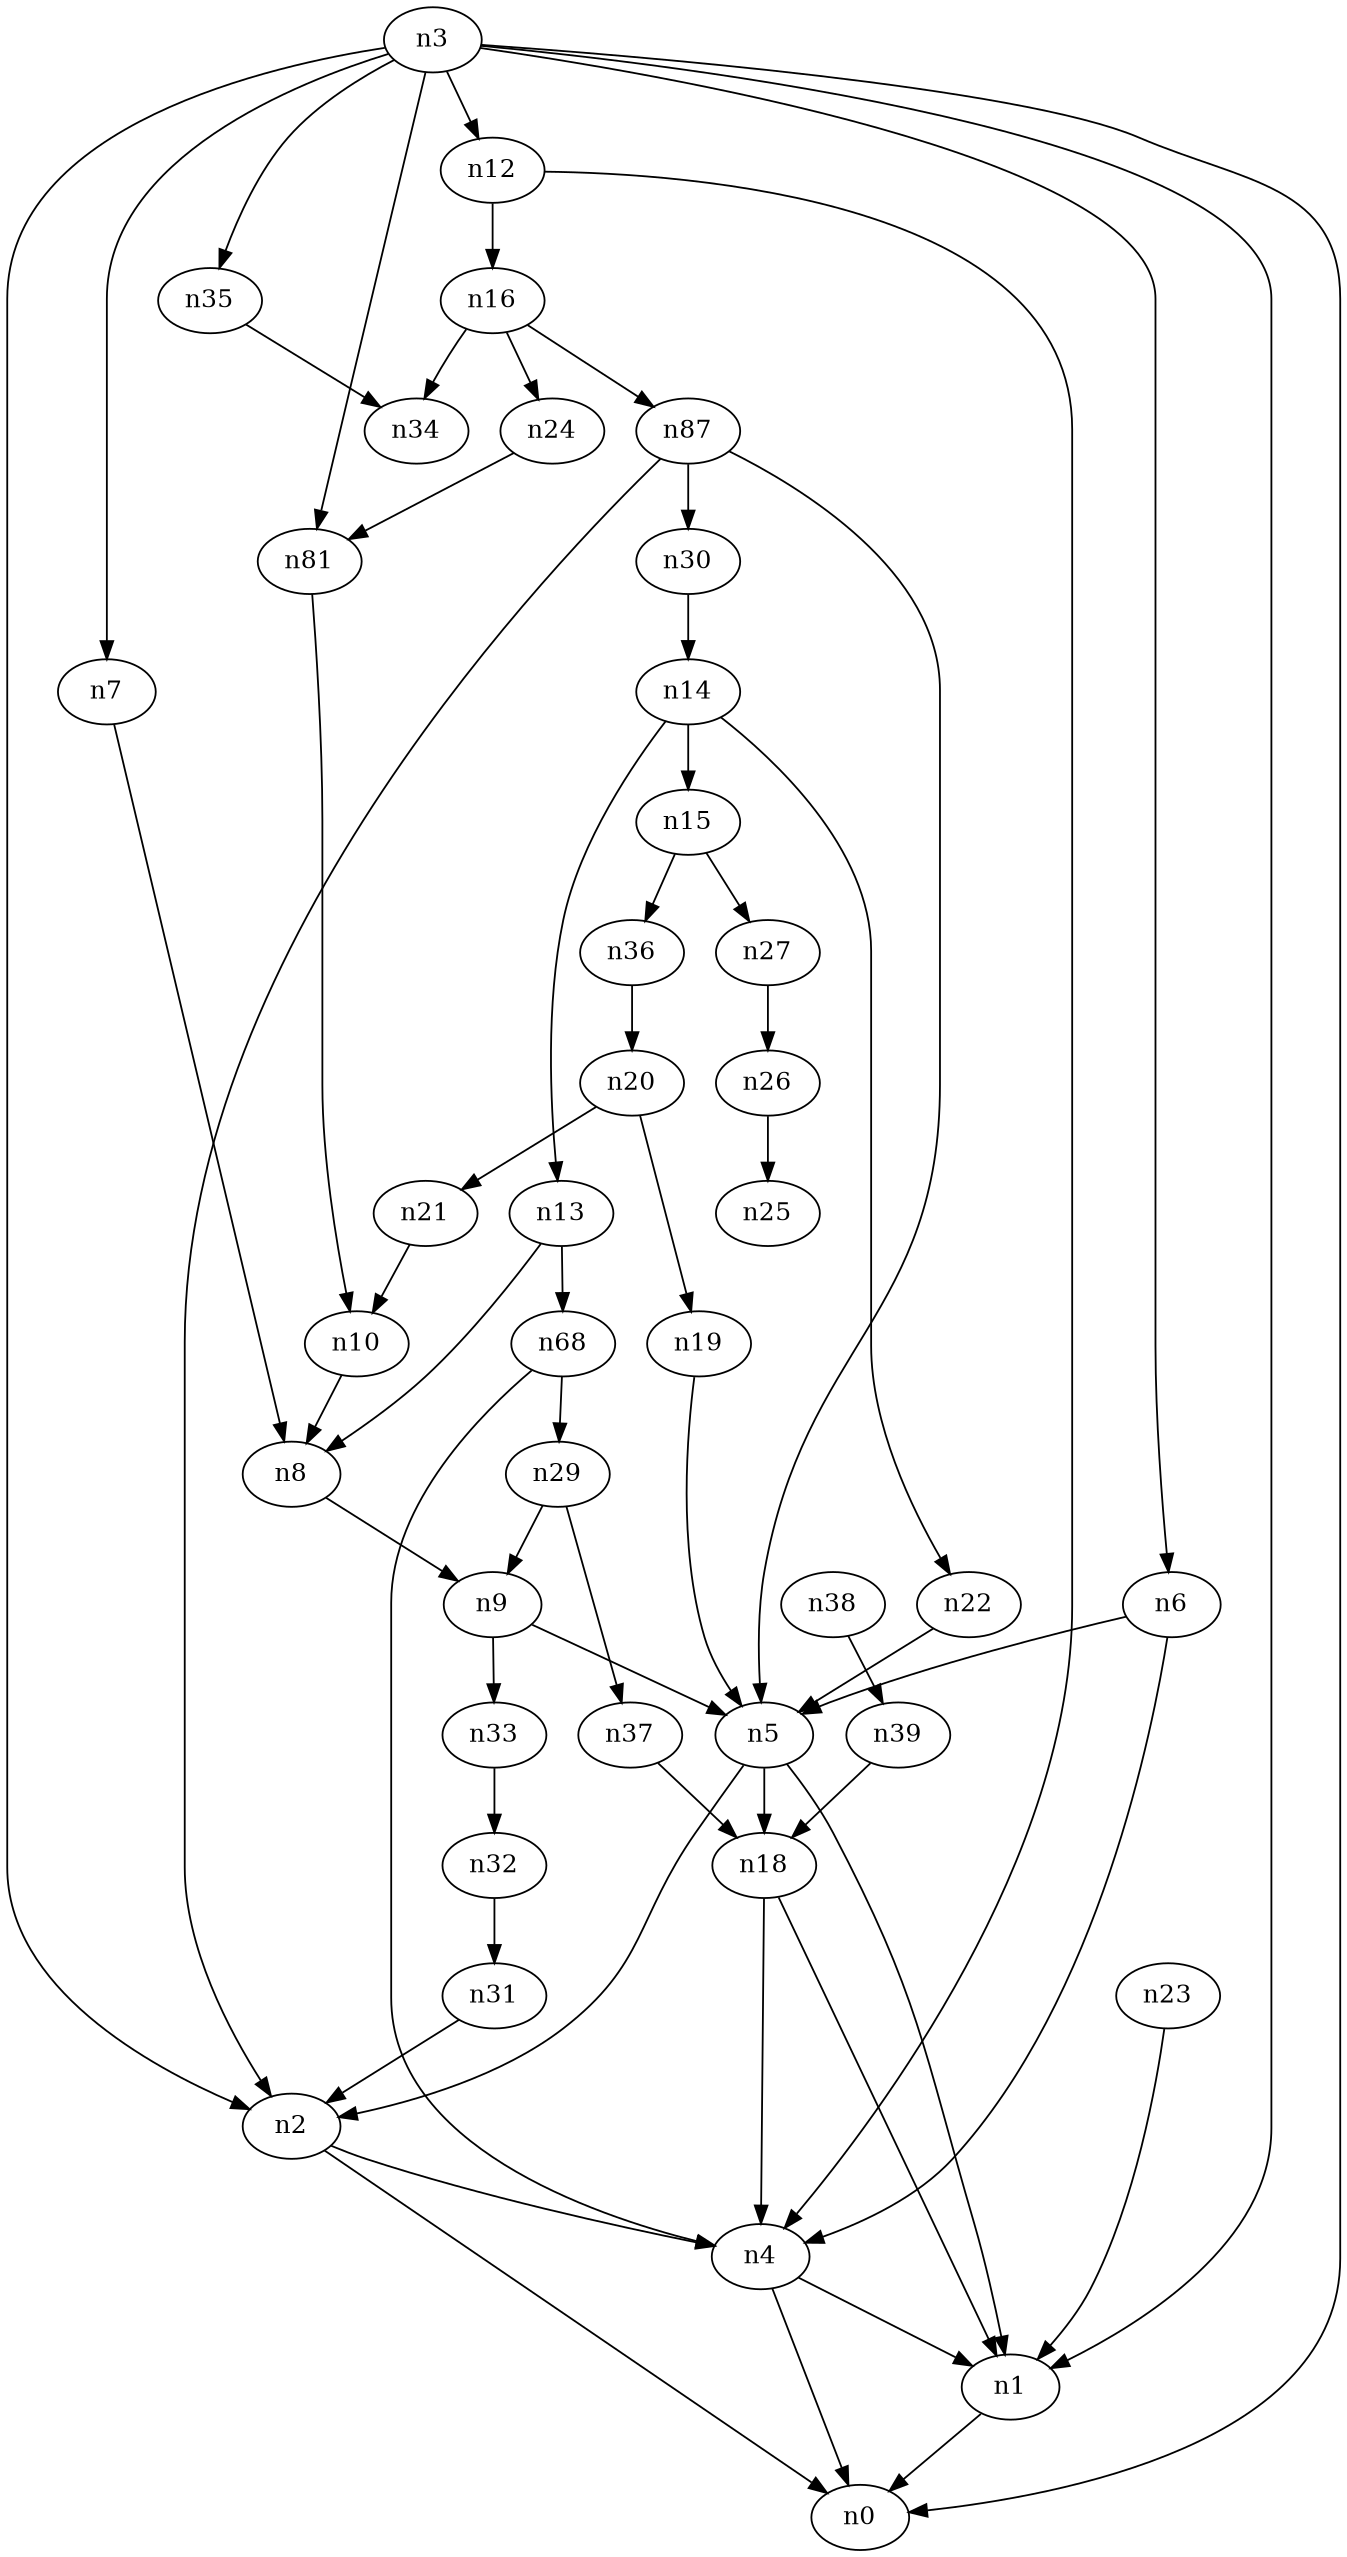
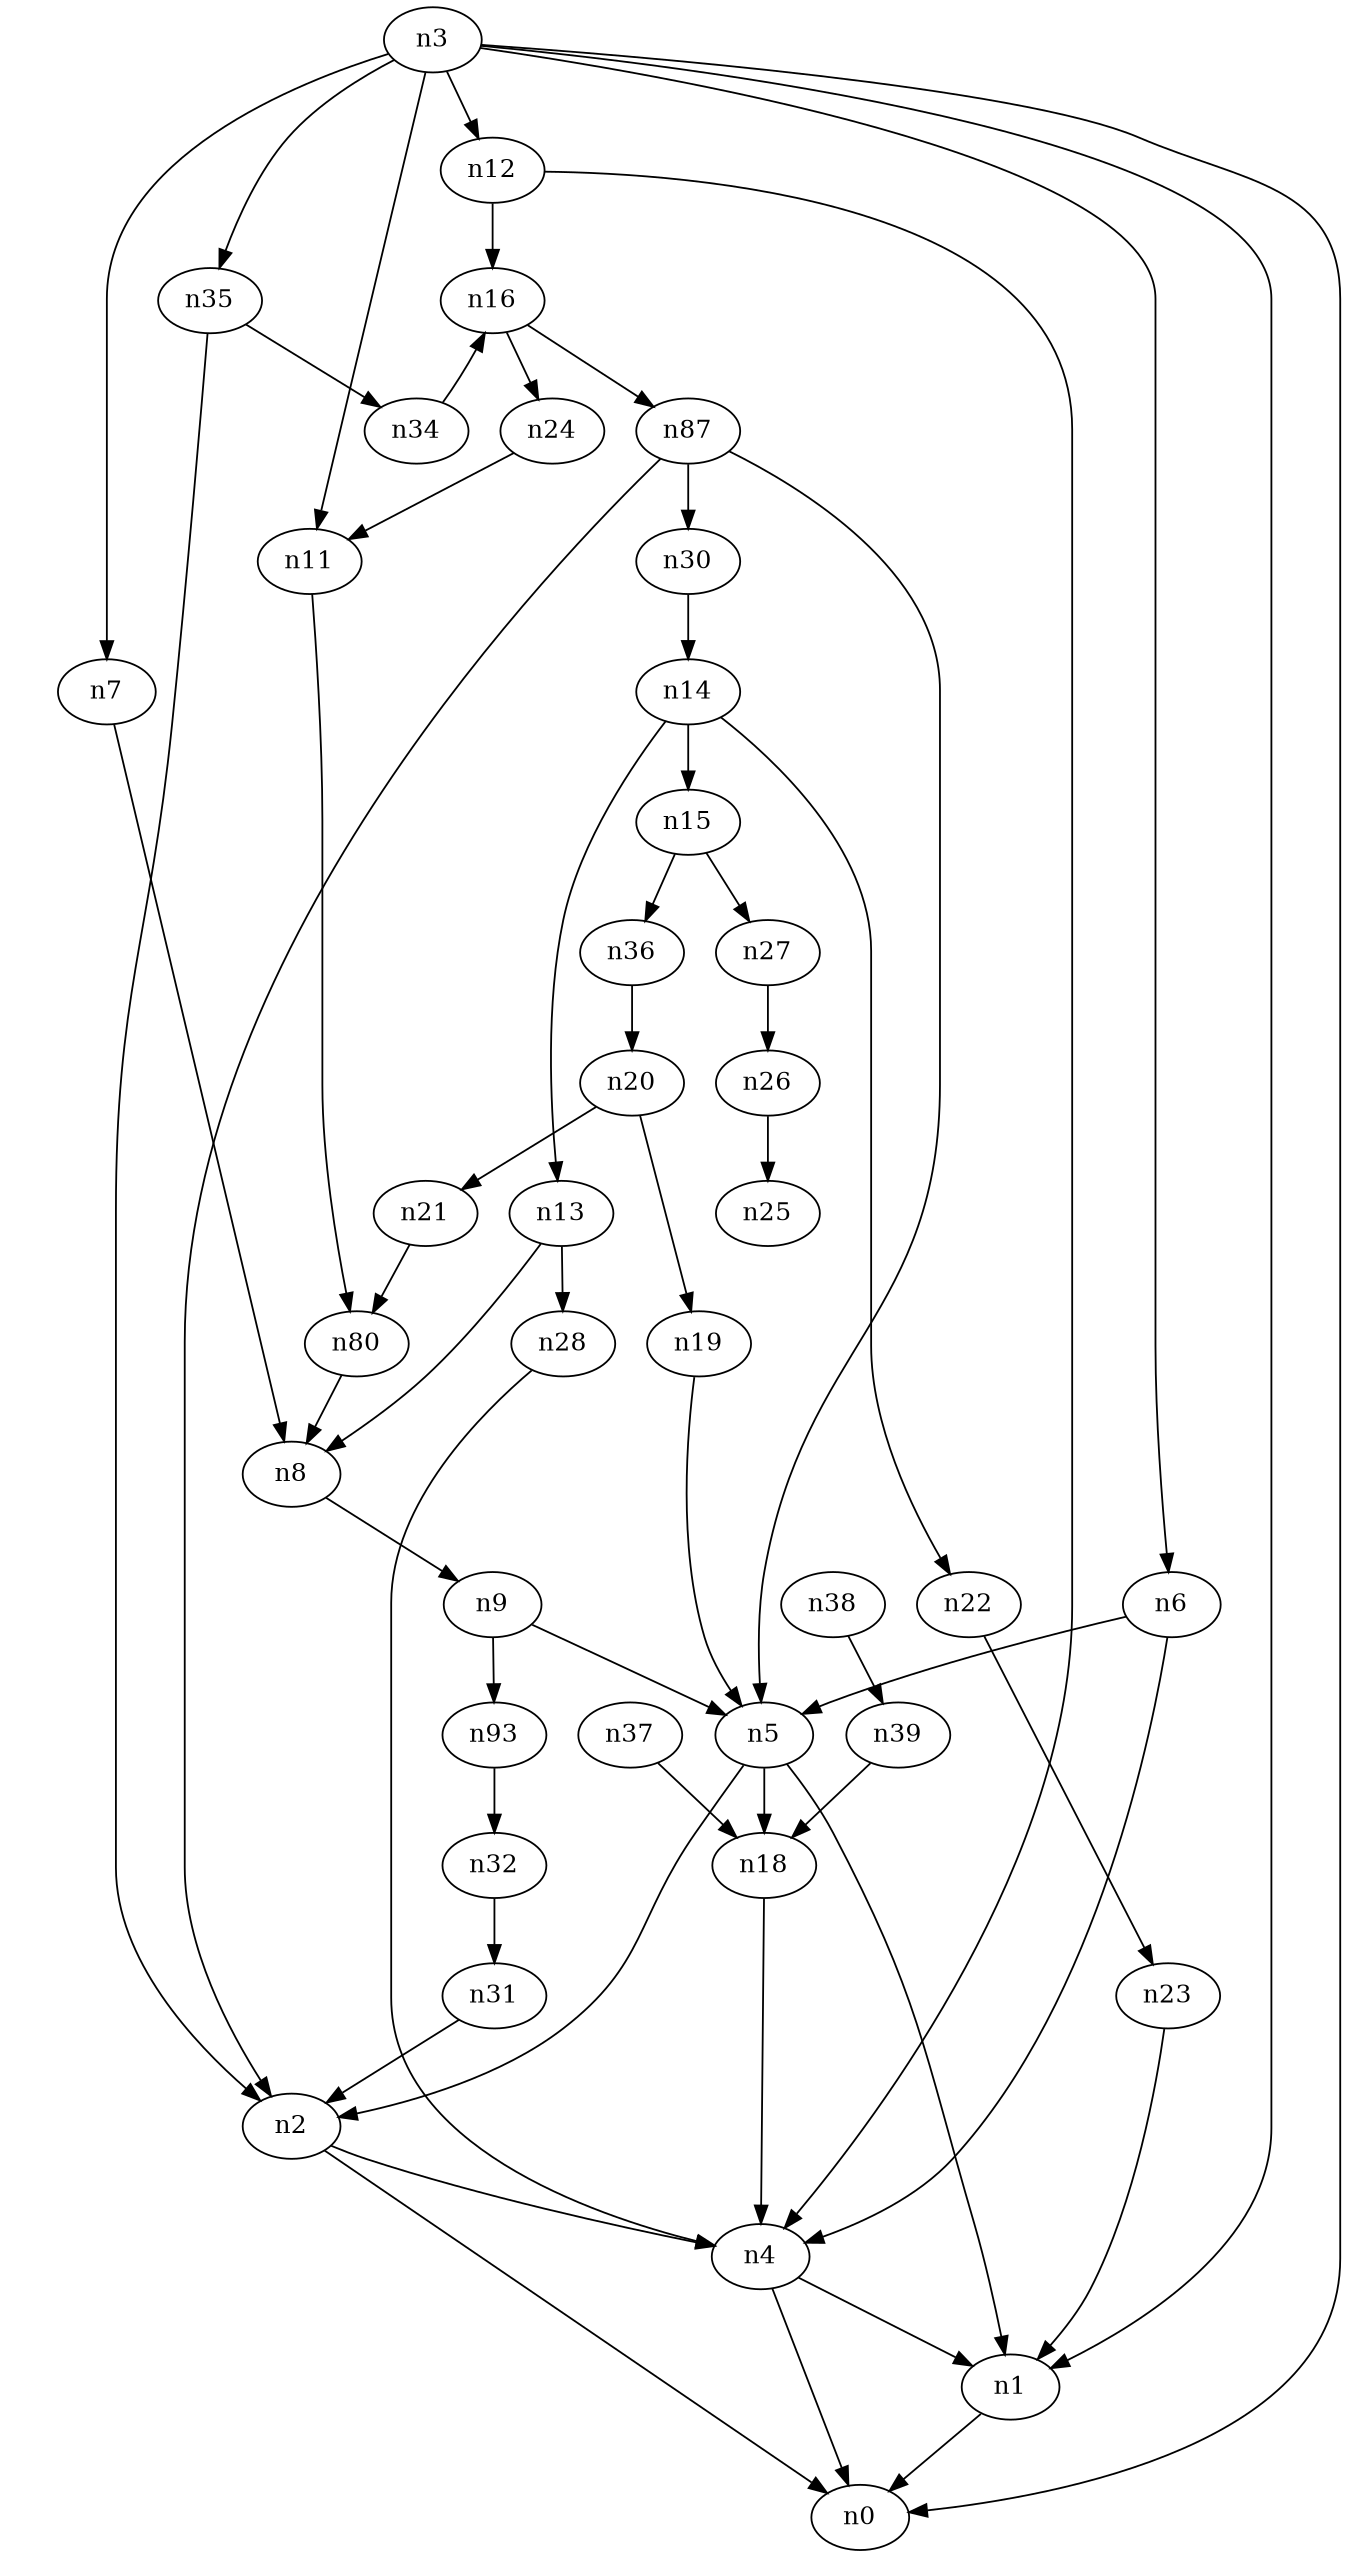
edge "n16" -> "n34": reversed
node "n81": label "n81" -> "n11"
edge "n3" -> "n2": now "n35" -> "n2"
node "n10": label "n10" -> "n80"
node "n68": label "n68" -> "n28"
node "n29": removed
edge "n22" -> "n5": now "n22" -> "n23"
node "n33": label "n33" -> "n93"
edge "n18" -> "n1": removed
